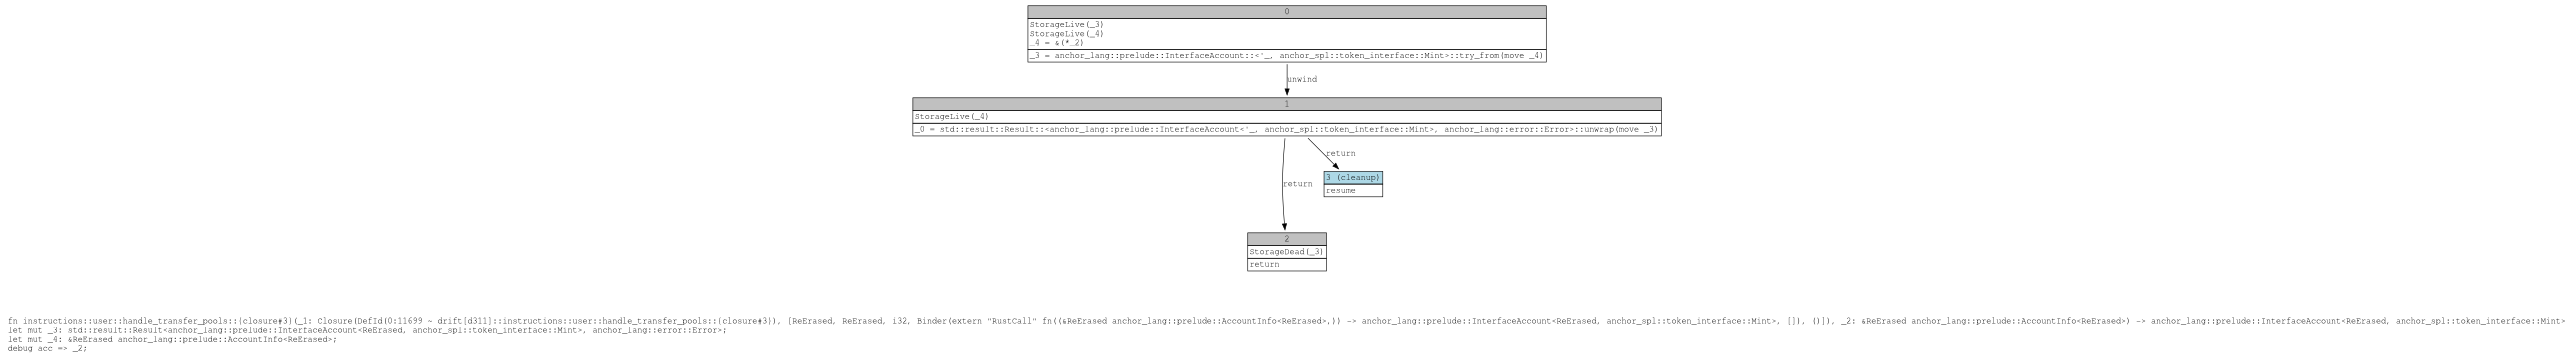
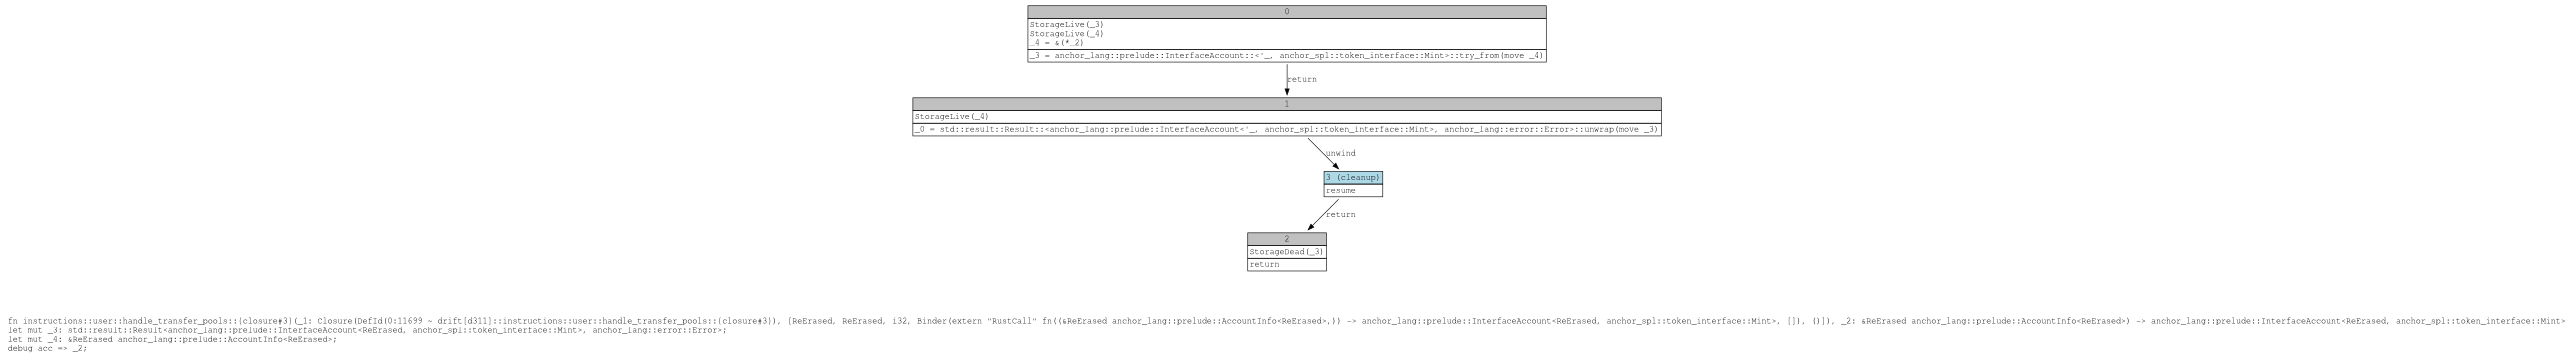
edge "0" -> "1": label "unwind" -> "return"
edge "1" -> "3 (cleanup)": label "return" -> "unwind"
edge "1" -> "2": now "3 (cleanup)" -> "2"
